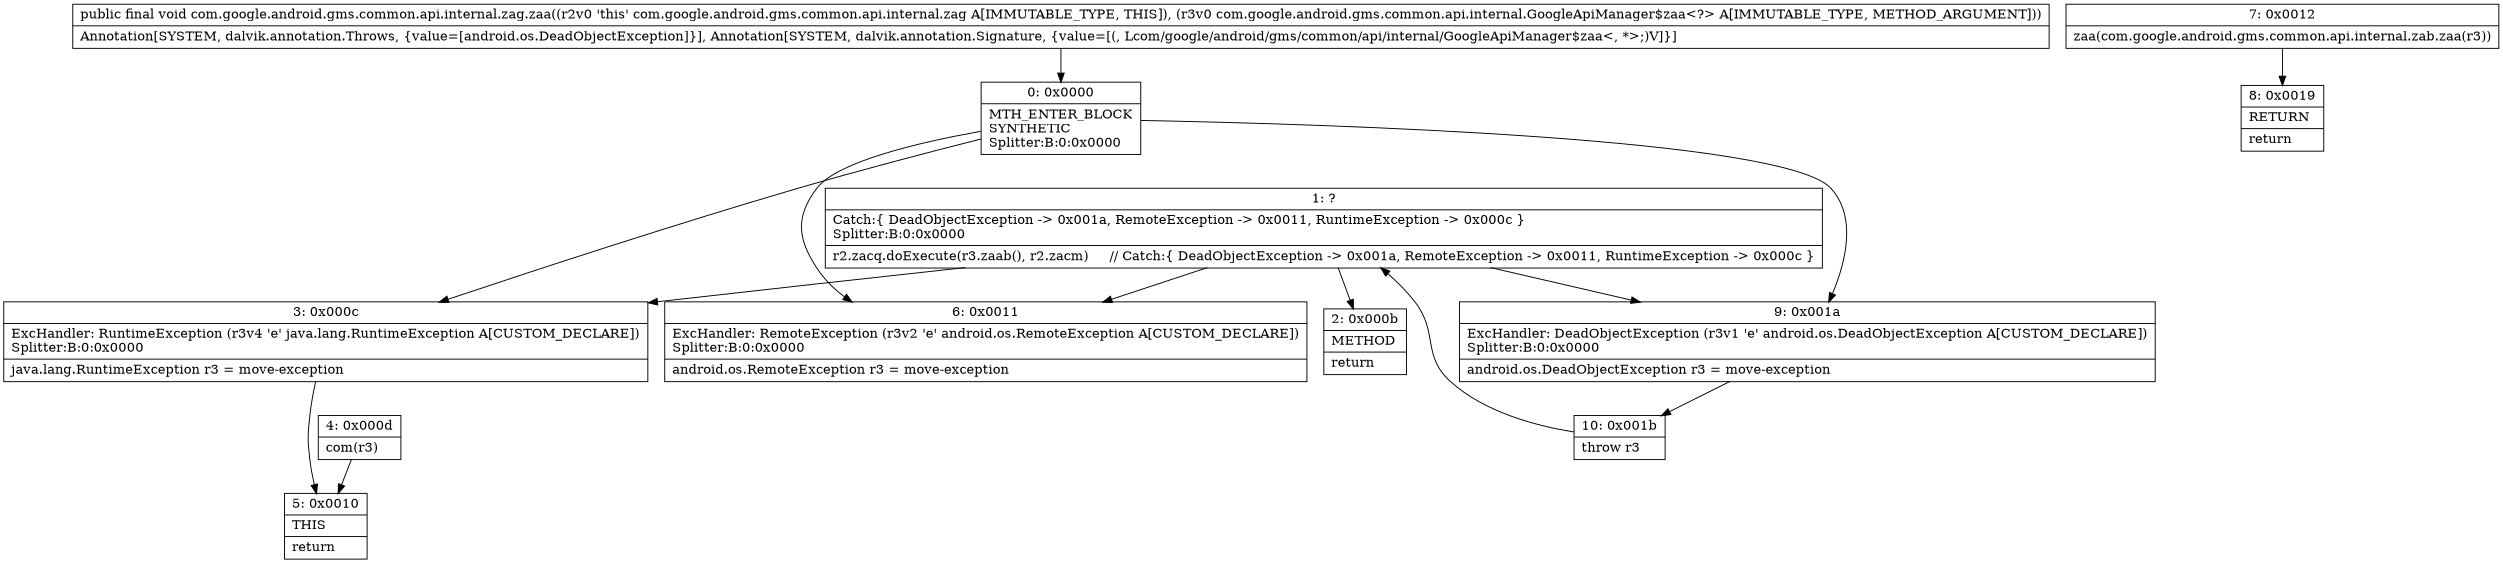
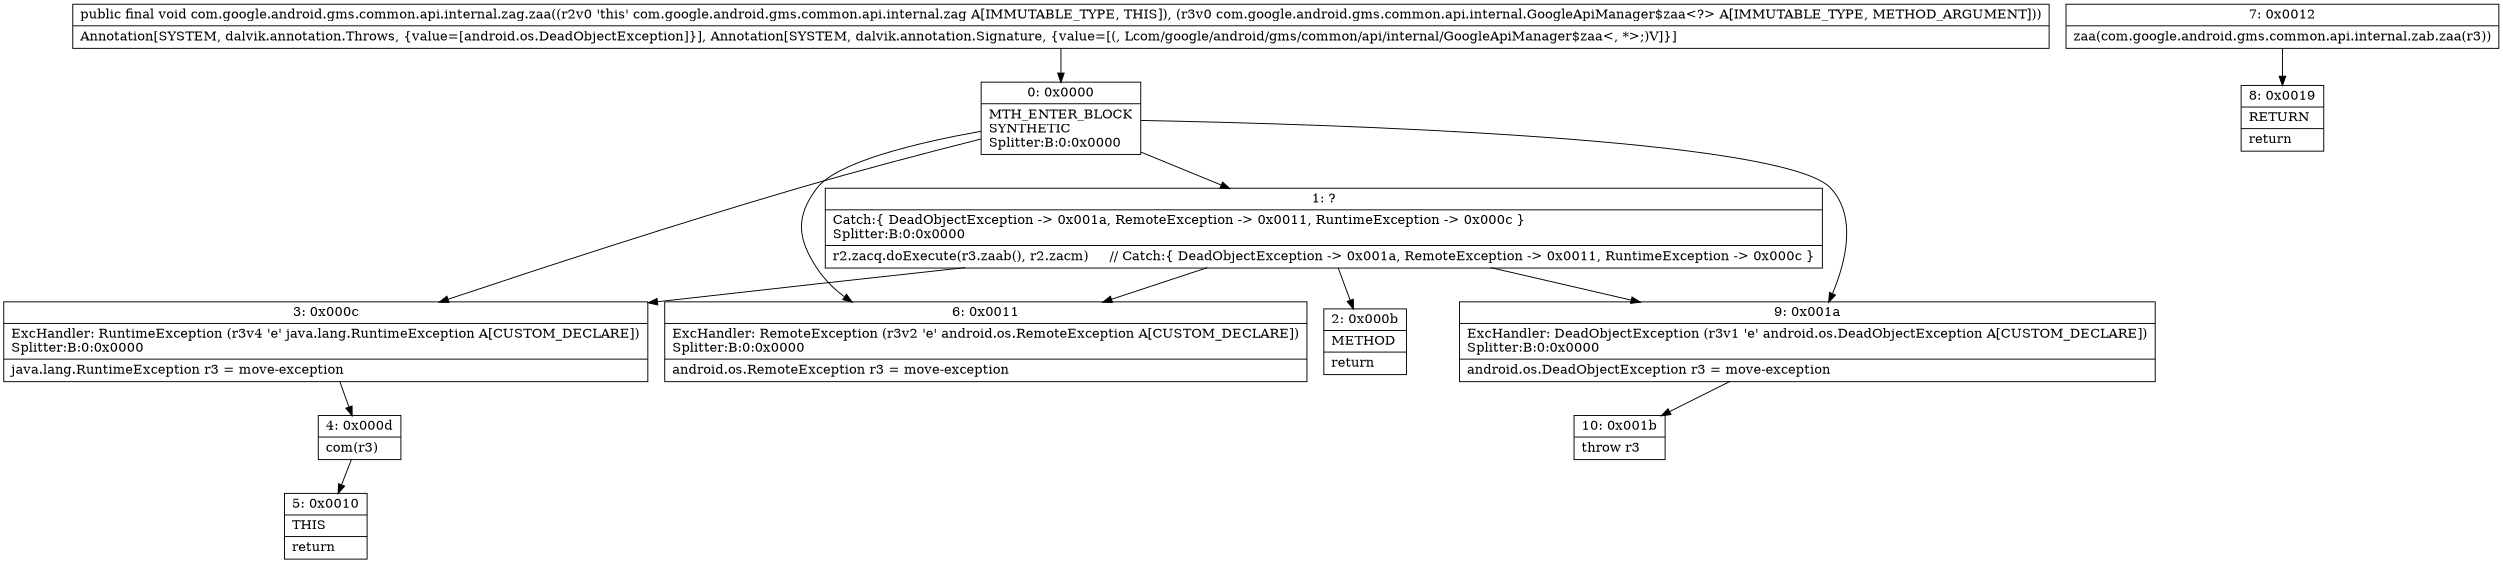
edge "10: 0x001b" -> "1: ?": now "0: 0x0000" -> "1: ?"
edge "3: 0x000c" -> "5: 0x0010": now "3: 0x000c" -> "4: 0x000d"
